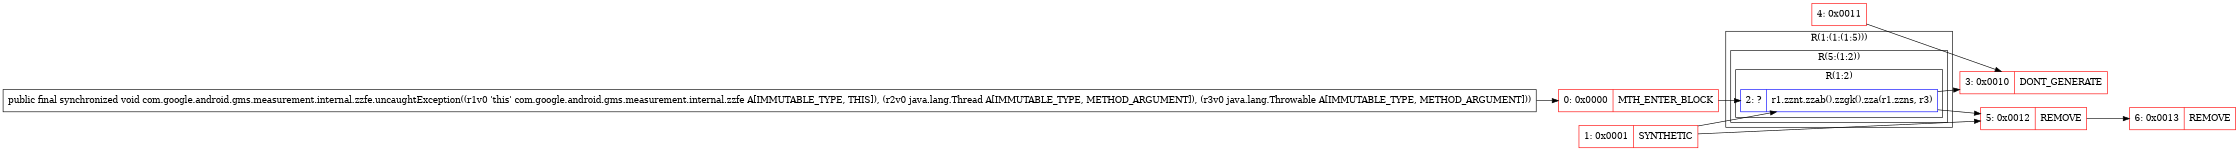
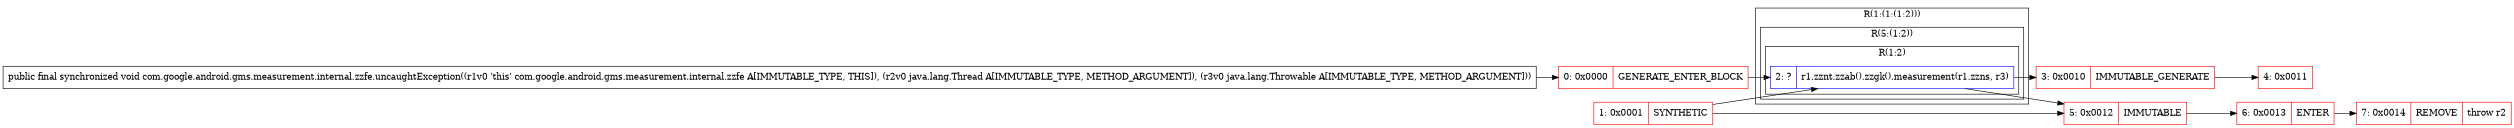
cluster "R(1:(1:(1:5)))": label "R(1:(1:(1:5)))" -> "R(1:(1:(1:2)))"
edge "4: 0x0011" -> "3: 0x0010": reversed
node "3: 0x0010": text "DONT_GENERATE" -> "IMMUTABLE_GENERATE"
node "0: 0x0000": text "MTH_ENTER_BLOCK" -> "GENERATE_ENTER_BLOCK"
node "2: ?": text "r1.zznt.zzab().zzgk().zza(r1.zzns, r3)" -> "r1.zznt.zzab().zzgk().measurement(r1.zzns, r3)"
node "7: 0x0014": added
node "5: 0x0012": text "REMOVE" -> "IMMUTABLE"
node "6: 0x0013": text "REMOVE" -> "ENTER"
